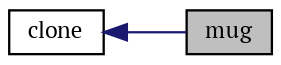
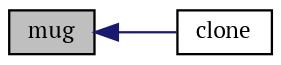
edge "mug" -> "clone": reversed
